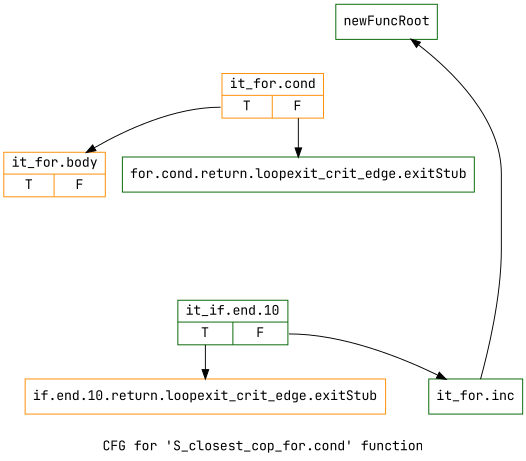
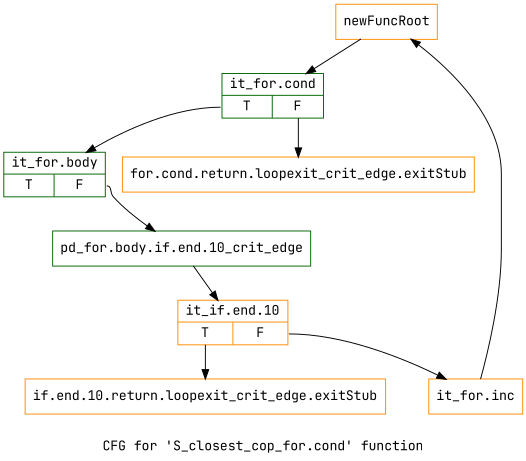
node "newFuncRoot": color darkgreen -> darkorange
edge "newFuncRoot" -> "it_for.cond": added
node "it_for.cond": color darkorange -> darkgreen
node "it_for.body": color darkorange -> darkgreen
node "for.cond.return.loopexit_crit_edge.exitStub": color darkgreen -> darkorange
node "pd_for.body.if.end.10_crit_edge": added
node "it_if.end.10": color darkgreen -> darkorange
node "it_for.inc": color darkgreen -> darkorange
